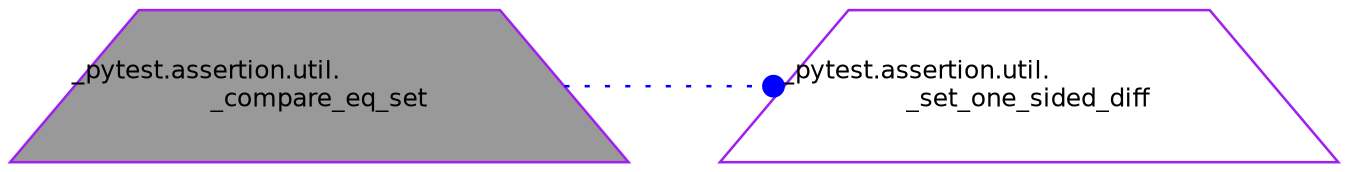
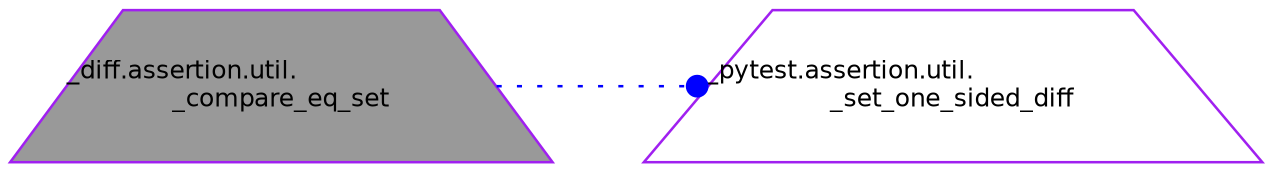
node "_pytest.assertion.util. _compare_eq_set": label "_pytest.assertion.util. _compare_eq_set" -> "_diff.assertion.util. _compare_eq_set"
